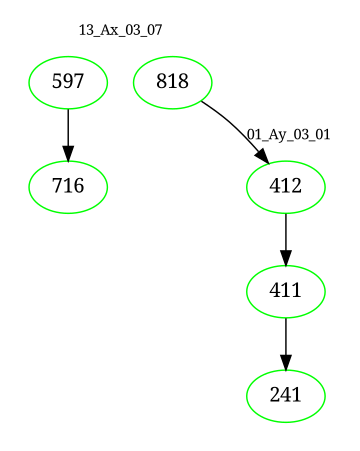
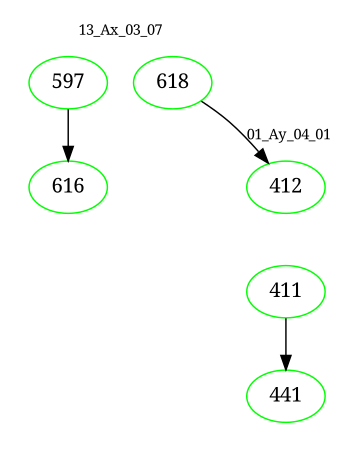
node "818": label "818" -> "618"
cluster "01_Ay_03_01": label "01_Ay_03_01" -> "01_Ay_04_01"
node "716": label "716" -> "616"
edge "412" -> "411": removed
node "241": label "241" -> "441"
